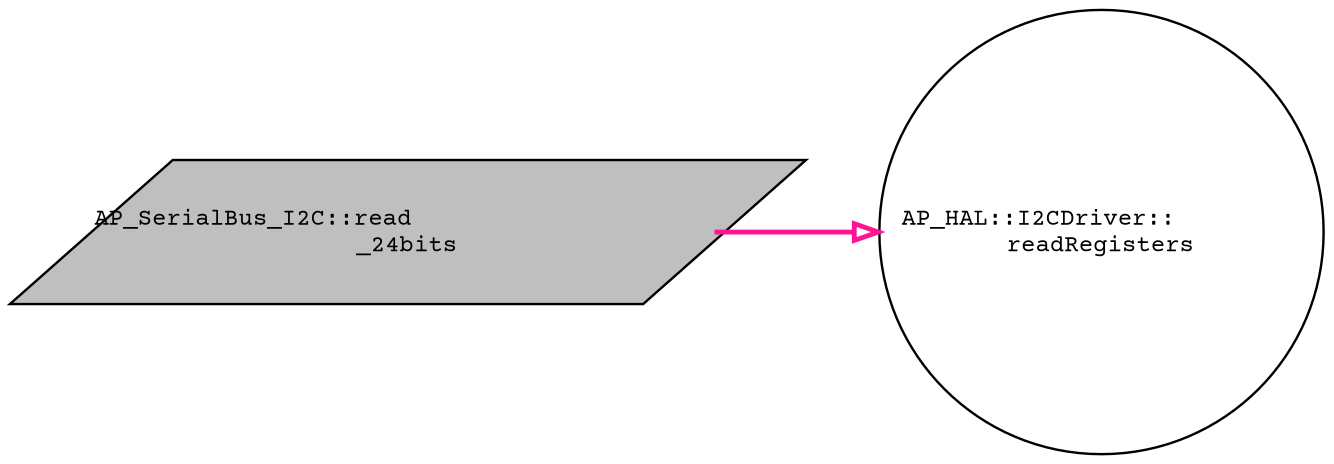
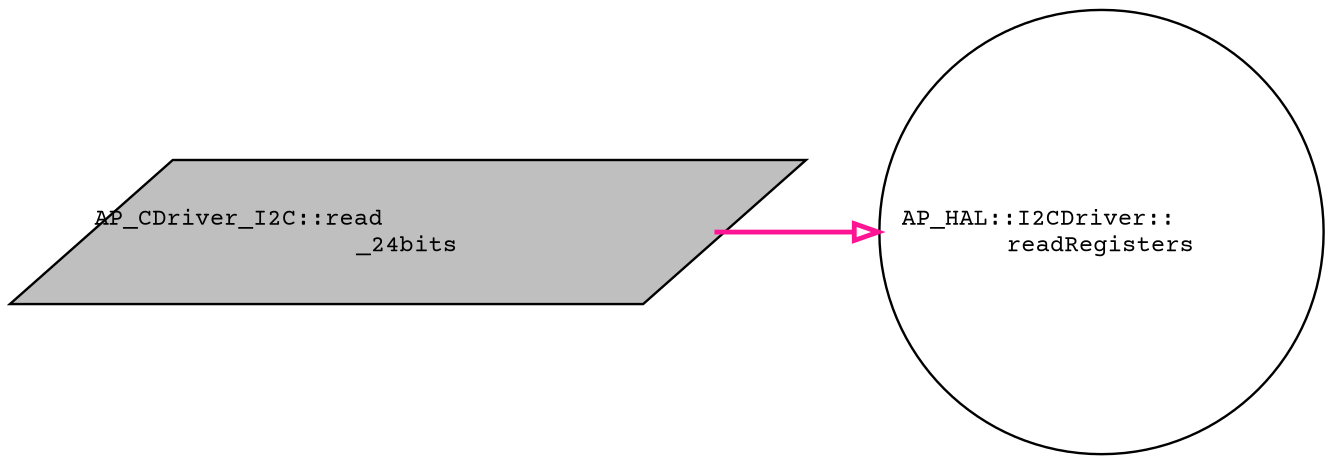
node "AP_SerialBus_I2C::read _24bits": label "AP_SerialBus_I2C::read _24bits" -> "AP_CDriver_I2C::read _24bits"
